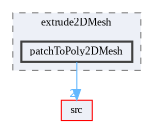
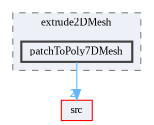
node "patchToPoly2DMesh": label "patchToPoly2DMesh" -> "patchToPoly7DMesh"
